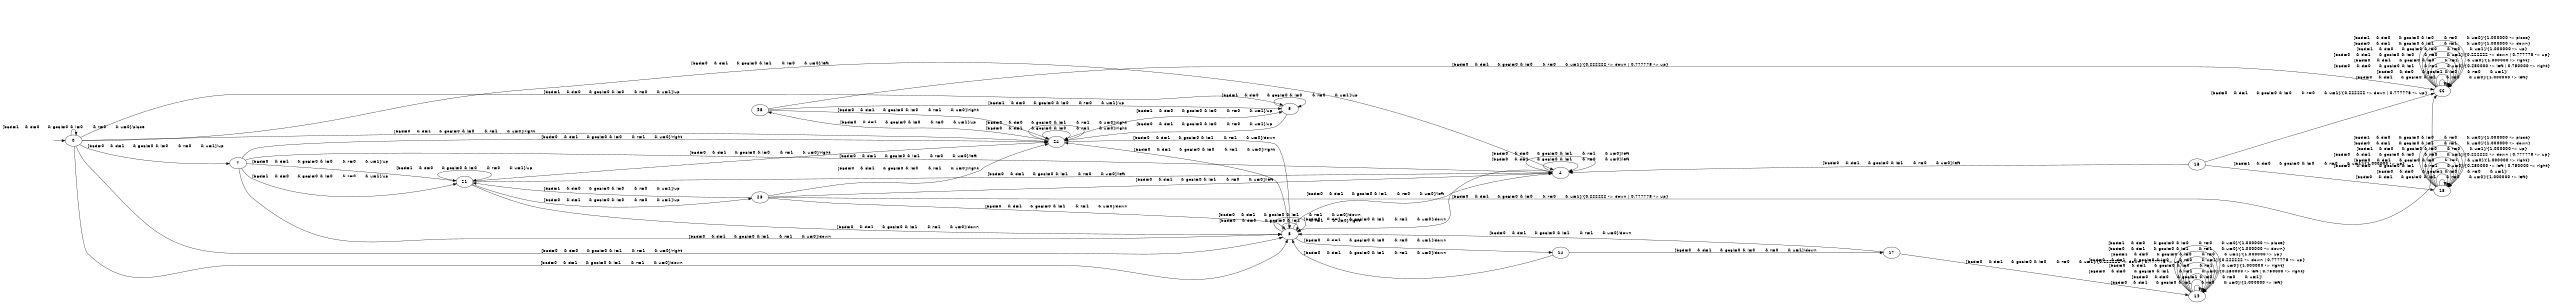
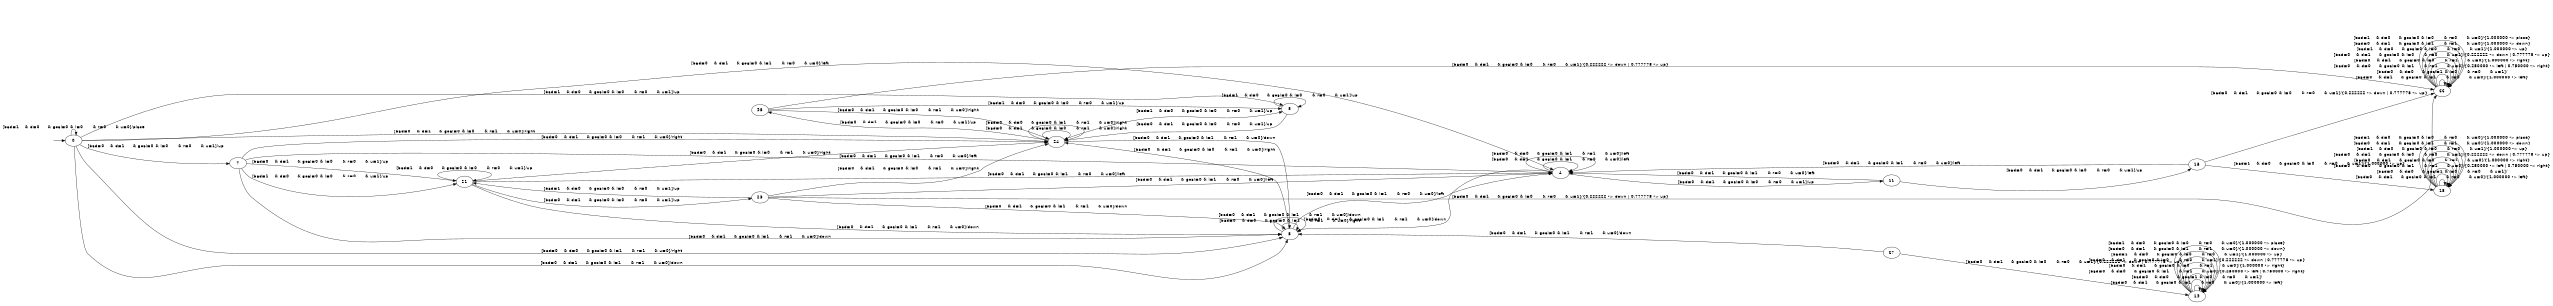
node "11": added
node "14": removed
node "17": label "17" -> "67"
